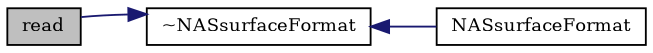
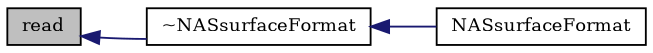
edge "read" -> "~NASsurfaceFormat": reversed
